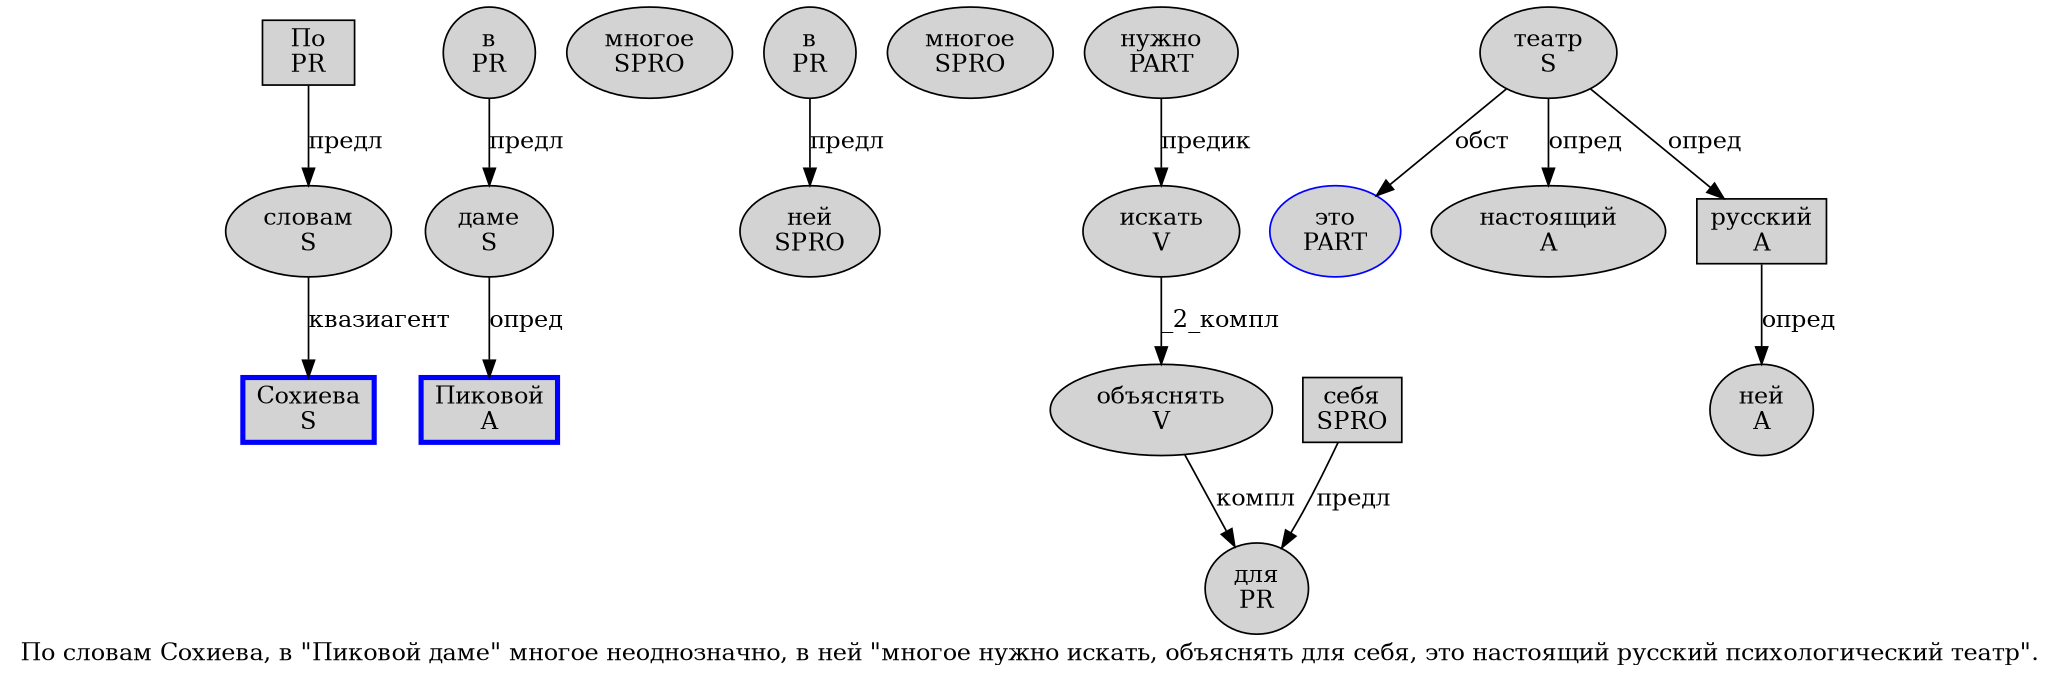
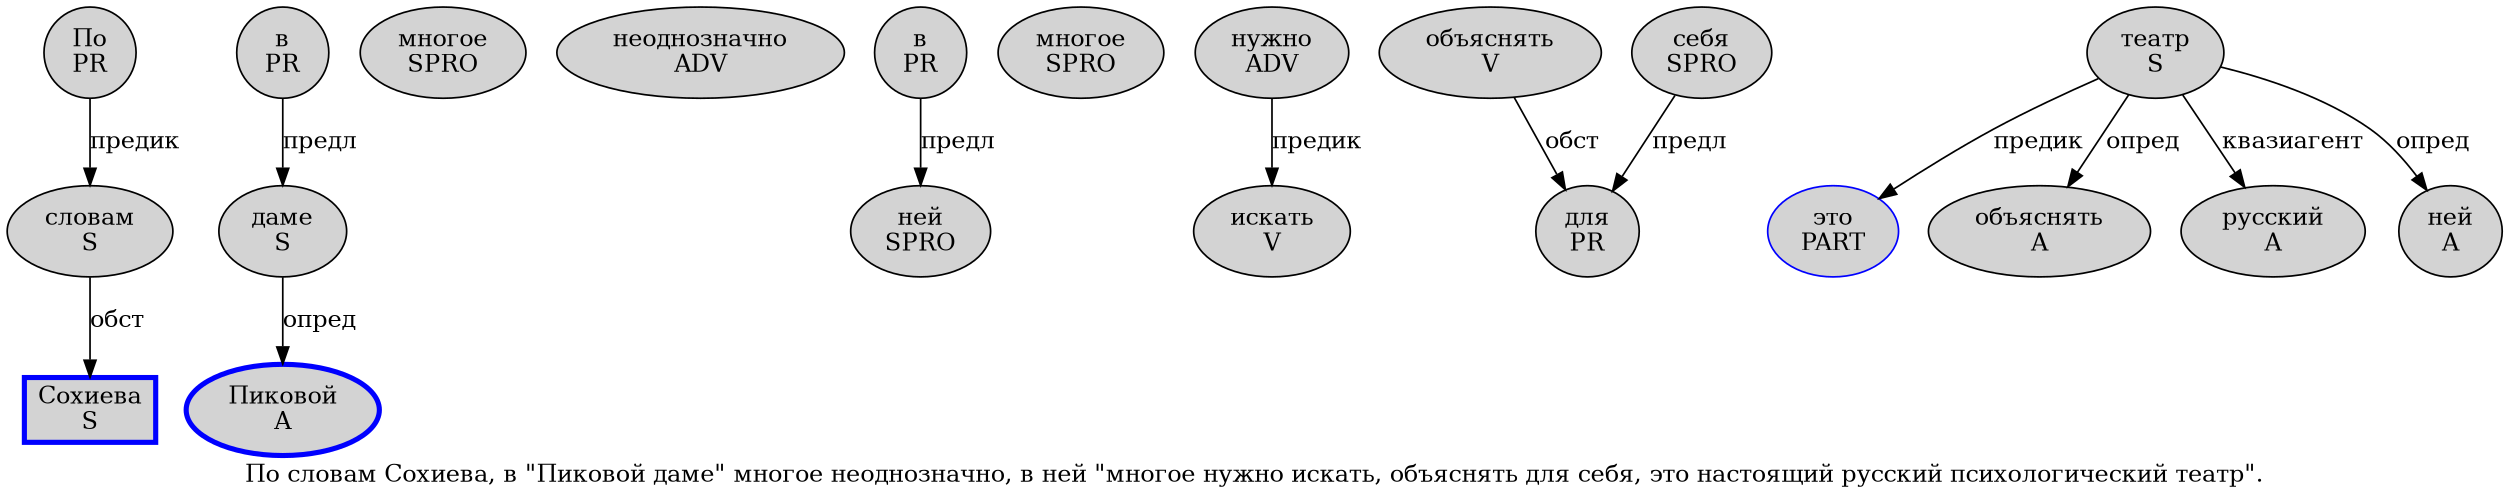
node "По PR": shape box -> ellipse
node "неоднозначно ADV": added
node "нужно PART": label "нужно PART" -> "нужно ADV"
edge "По PR" -> "словам S": label "предл" -> "предик"
edge "театр S" -> "это PART": label "обст" -> "предик"
edge "театр S" -> "русский A": label "опред" -> "квазиагент"
node "настоящий A": label "настоящий A" -> "объяснять A"
node "русский A": shape box -> ellipse
edge "русский A" -> "ней A": now "театр S" -> "ней A"
edge "искать V" -> "объяснять V": removed, label "_2_компл"
edge "словам S" -> "Сохиева S": label "квазиагент" -> "обст"
node "Пиковой A": shape box -> ellipse
node "себя SPRO": shape box -> ellipse
edge "объяснять V" -> "для PR": label "компл" -> "обст"
